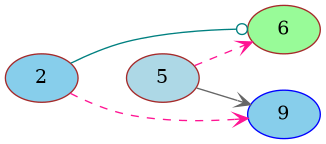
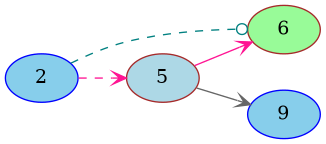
edge "2" -> "6": style solid -> dashed
edge "5" -> "6": style dashed -> solid
node "2": color brown -> blue
edge "2" -> "9": now "2" -> "5"
